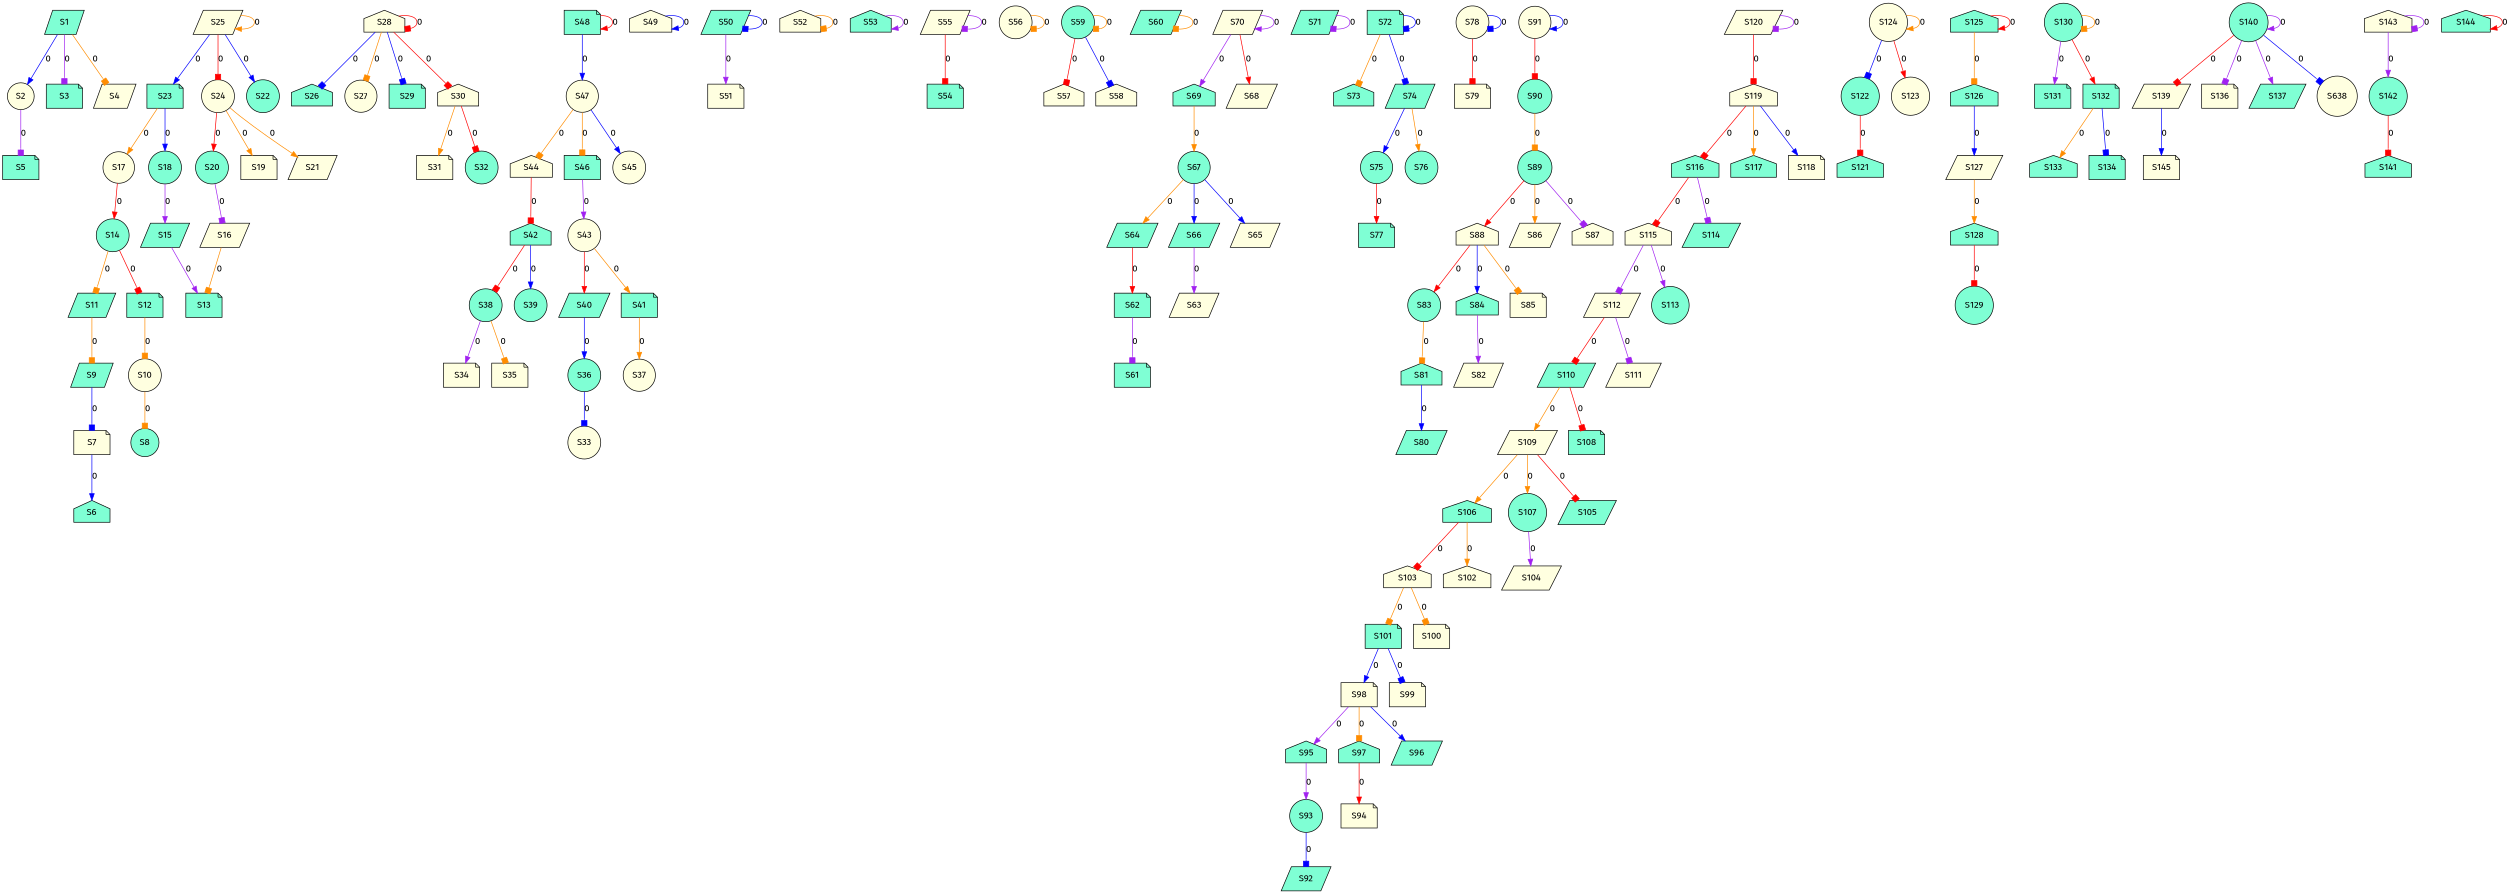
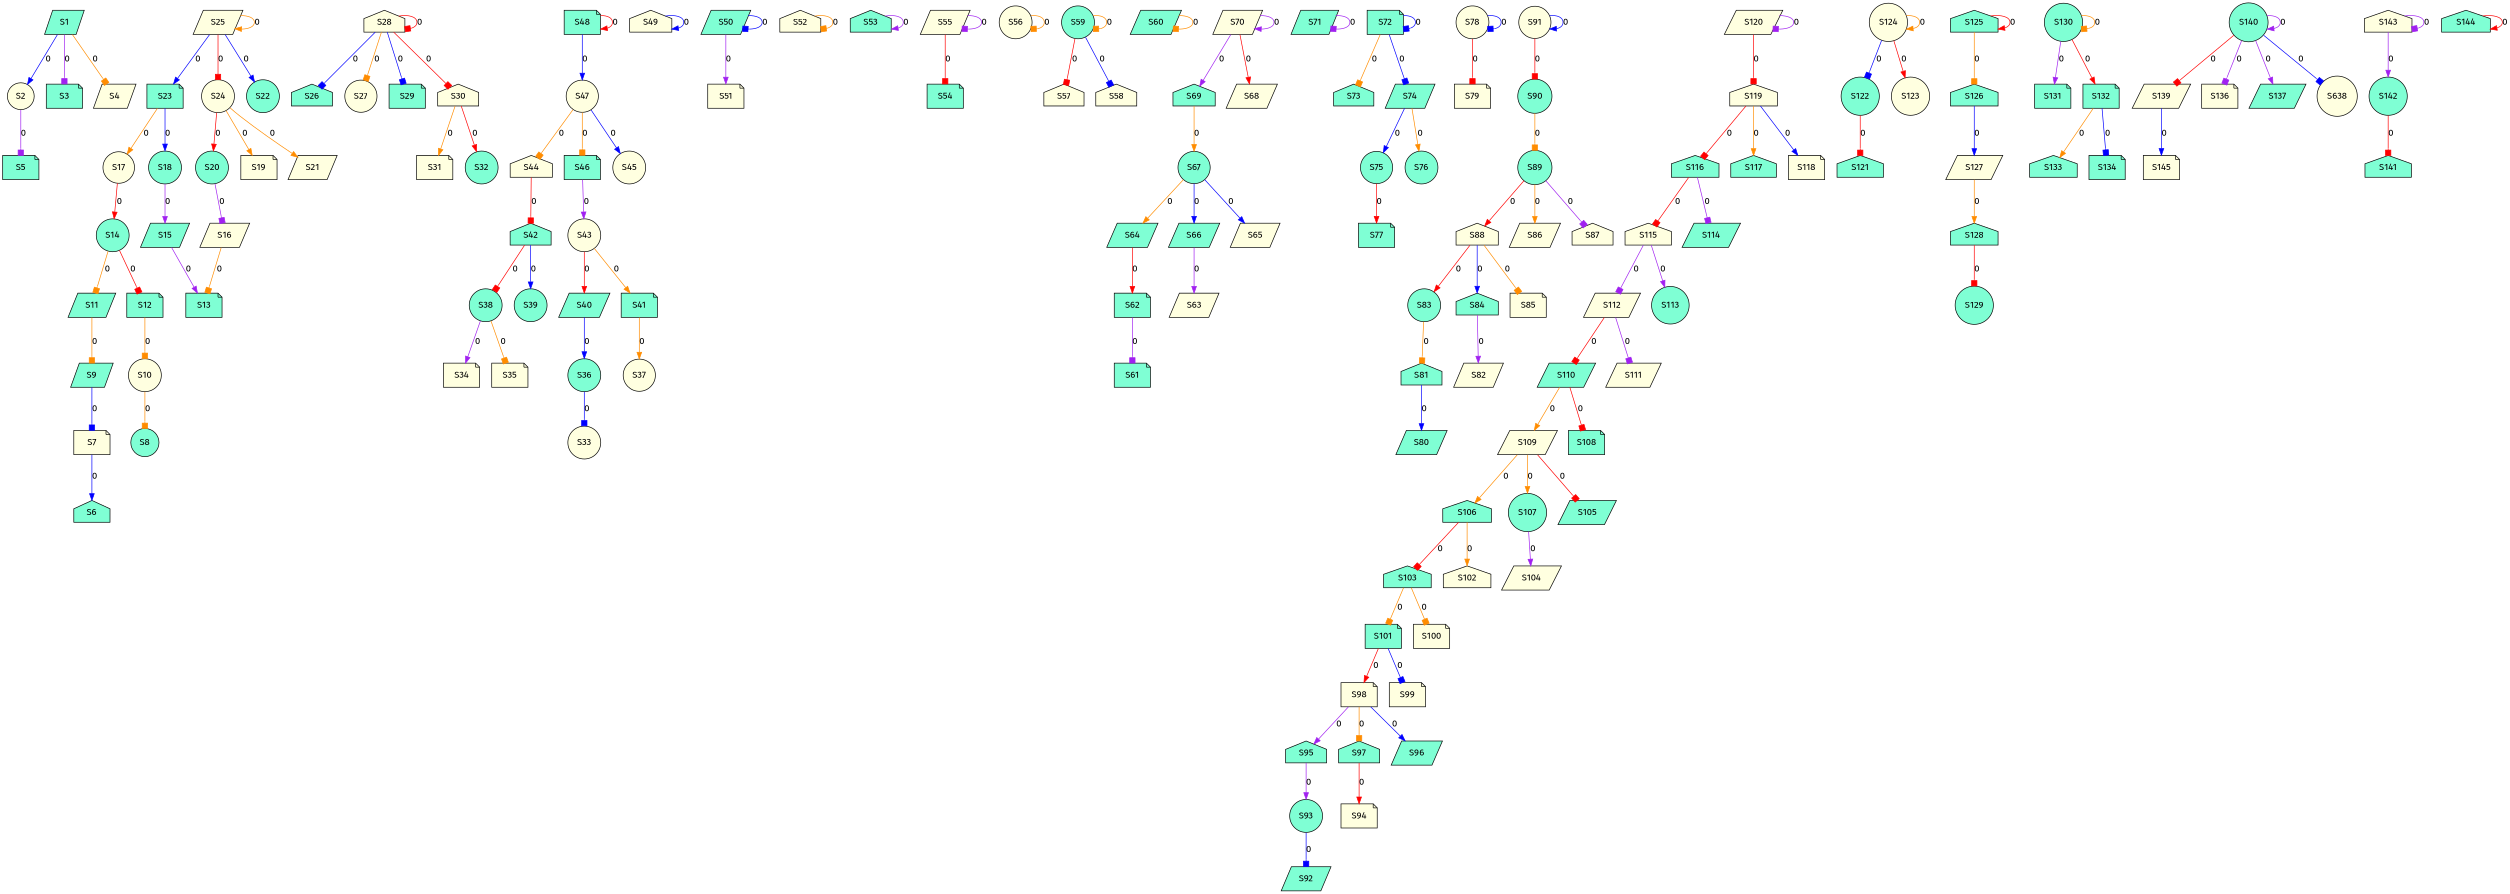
edge "S30" -> "S32": arrowhead box -> normal
node "S103": fillcolor lightyellow -> aquamarine
edge "S101" -> "S98": color blue -> red
